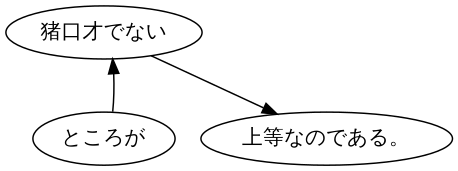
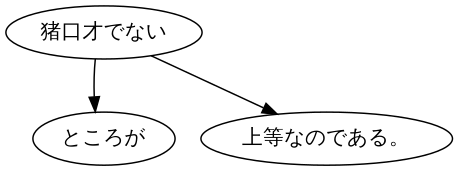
edge "ところが" -> "猪口才でない": reversed
